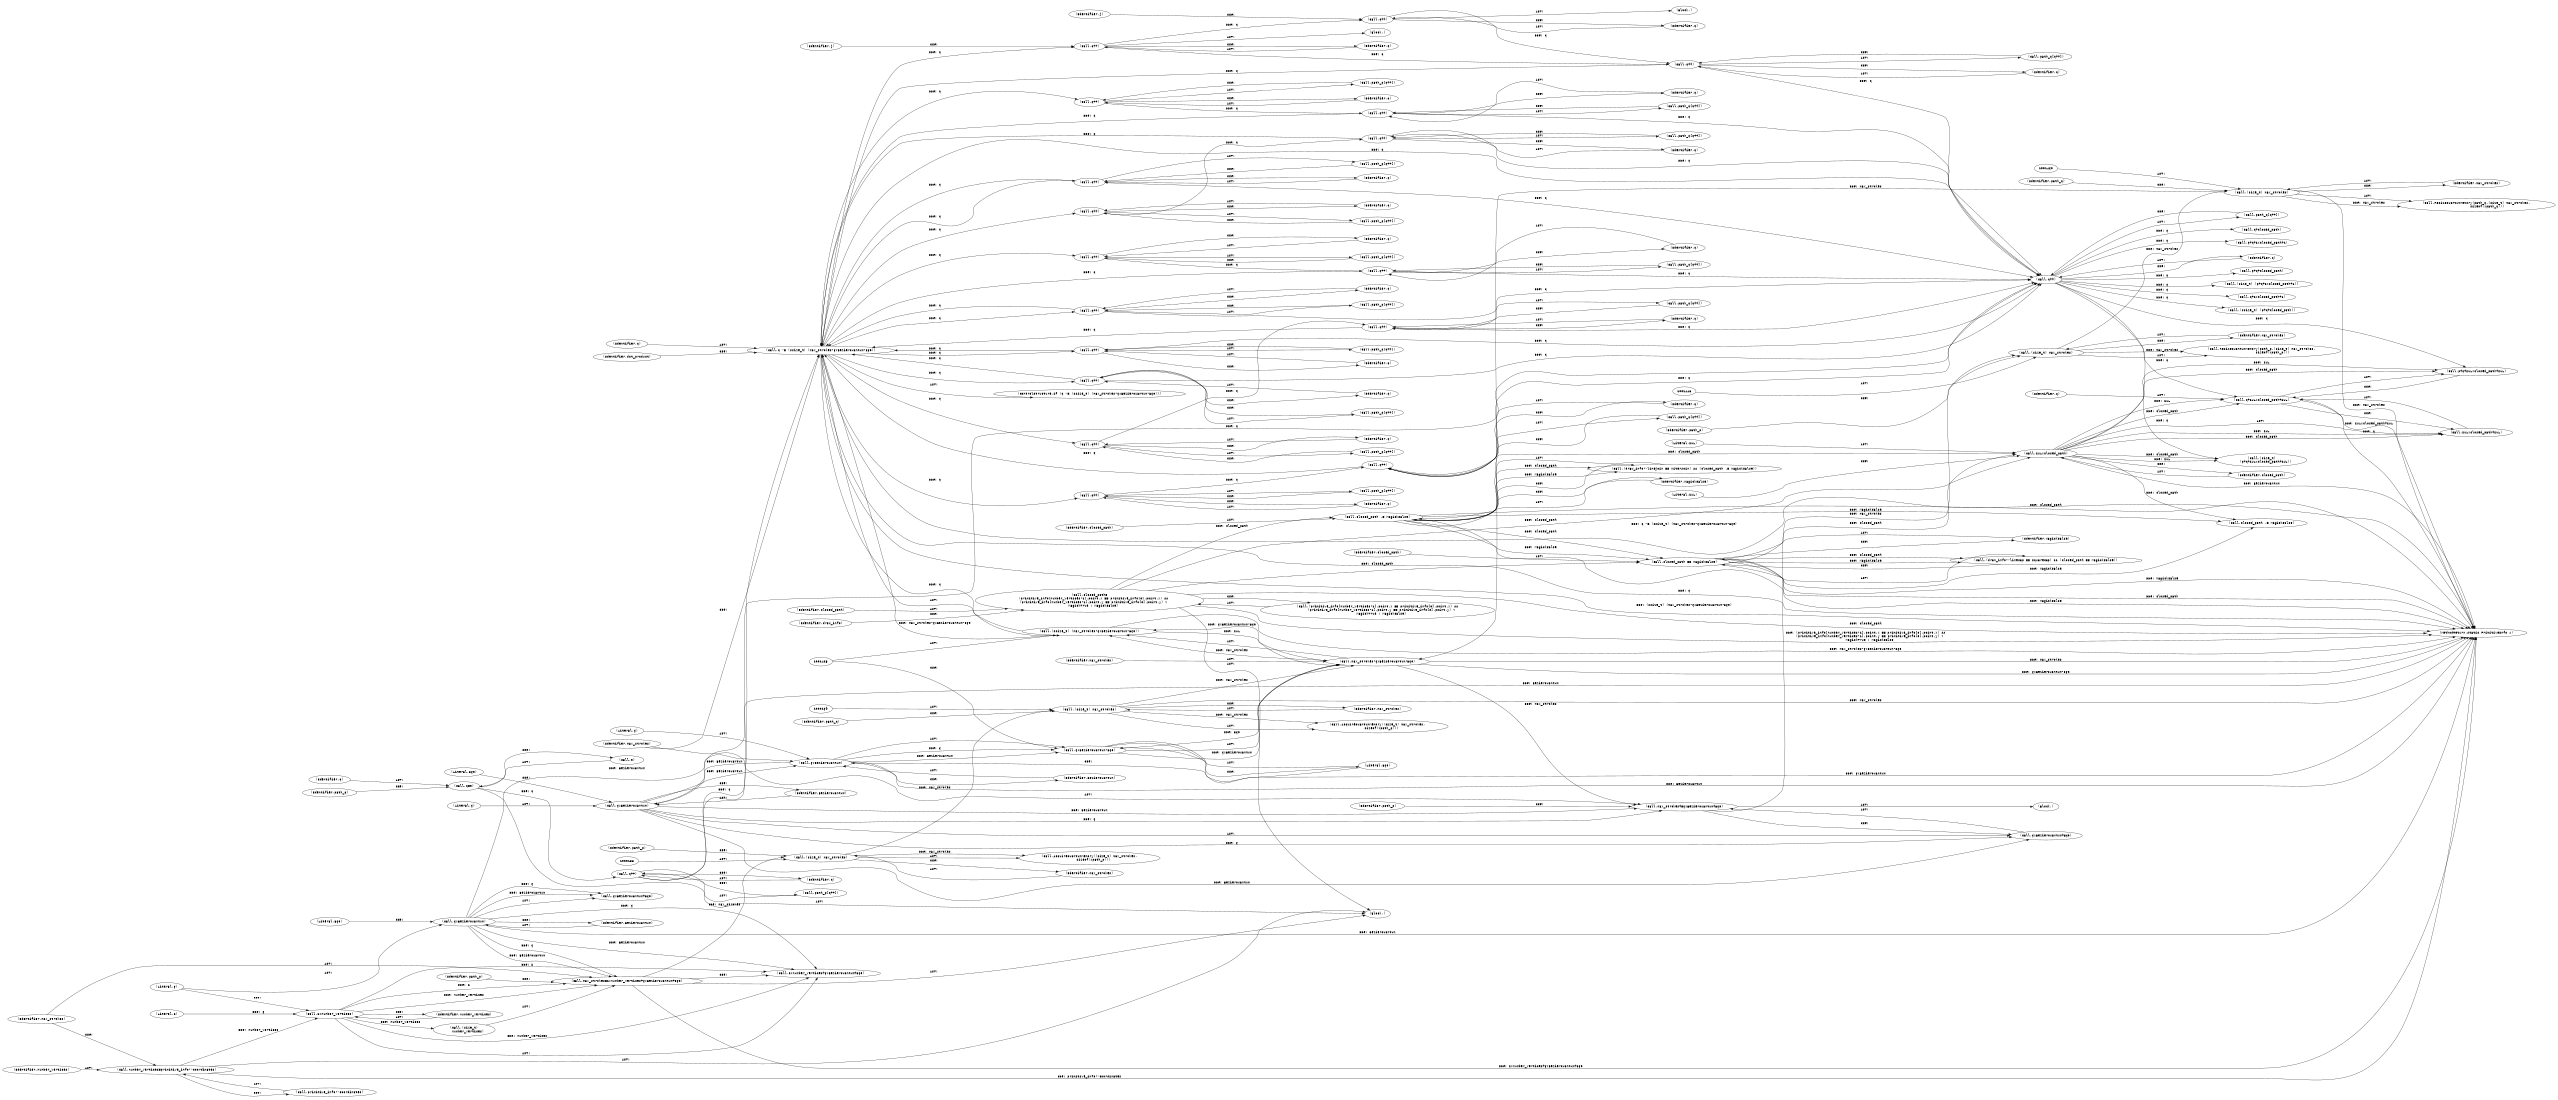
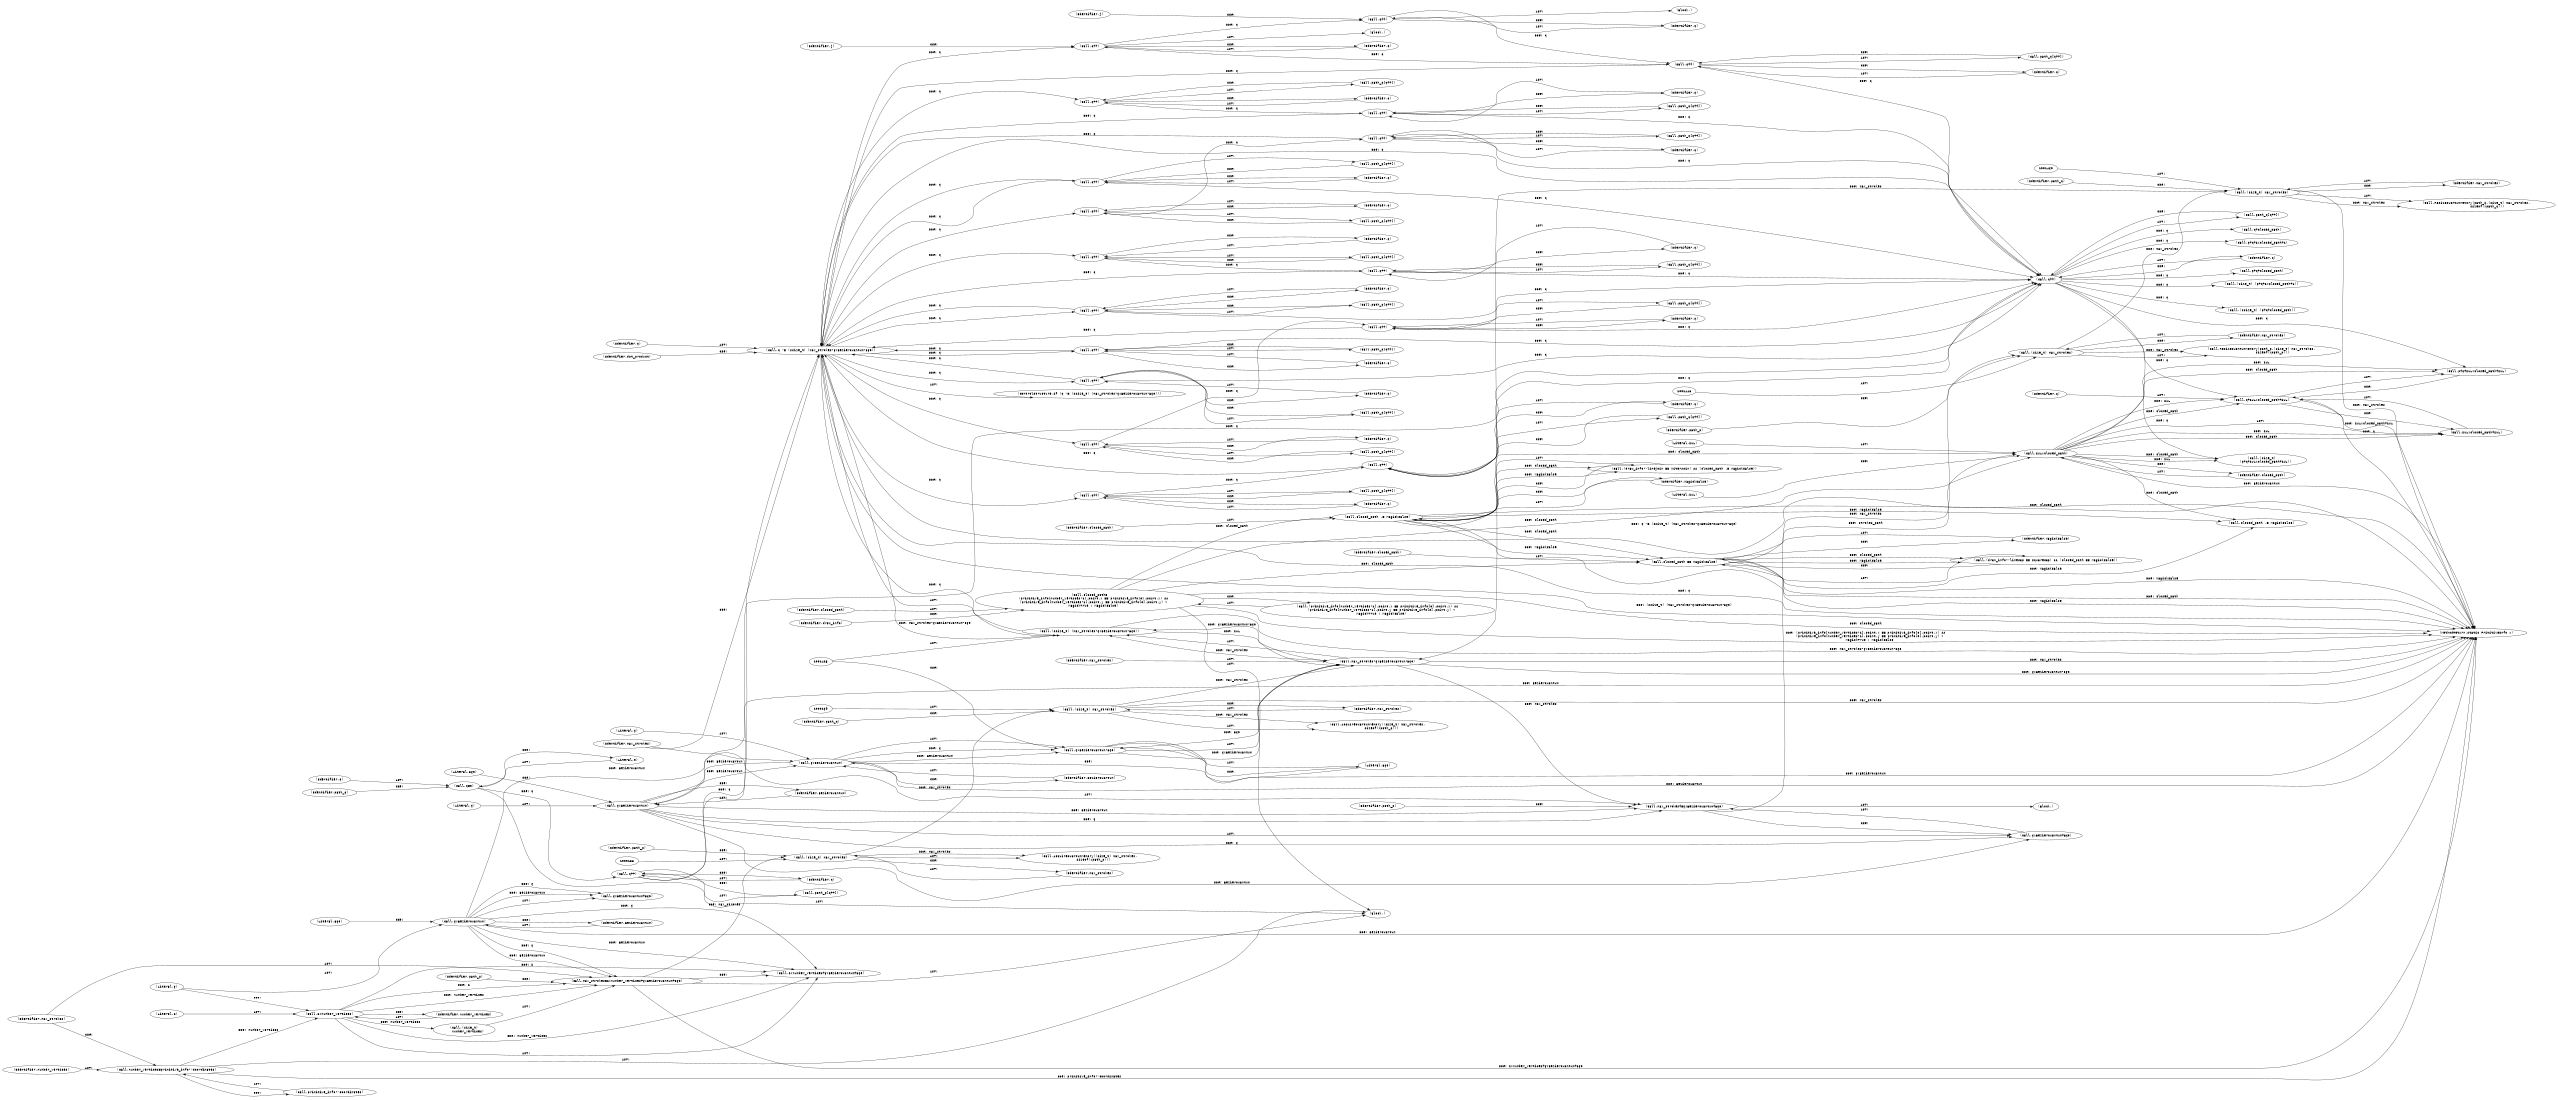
node "(Call,q+2*closed_path+1)": removed
edge "(Call,closed_path == MagickFalse)" -> "(Call,2UL*closed_path)": label "DDG: closed_path" -> "DDG: strokes_path"
node "(Call,0)": label "(Call,0)" -> "(Literal,0)"
edge "(Literal,2)" -> "(Call,2*number_vertices)": label "DDG: 6" -> "AST: "
